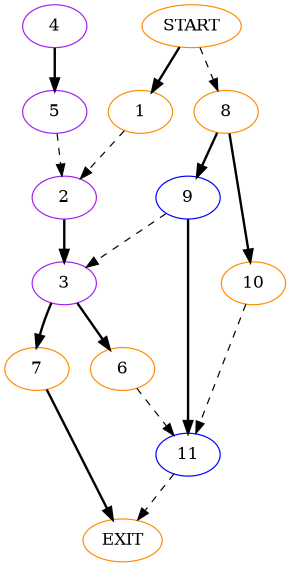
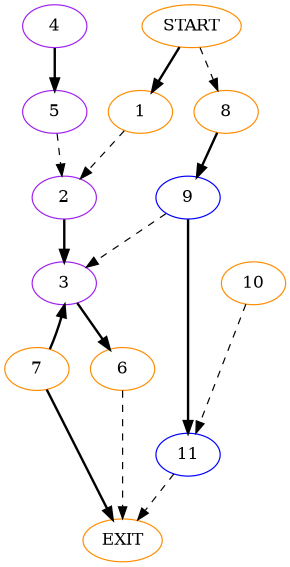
edge "8" -> "10": removed
edge "3" -> "7": reversed
edge "6" -> "11": now "6" -> "EXIT"
